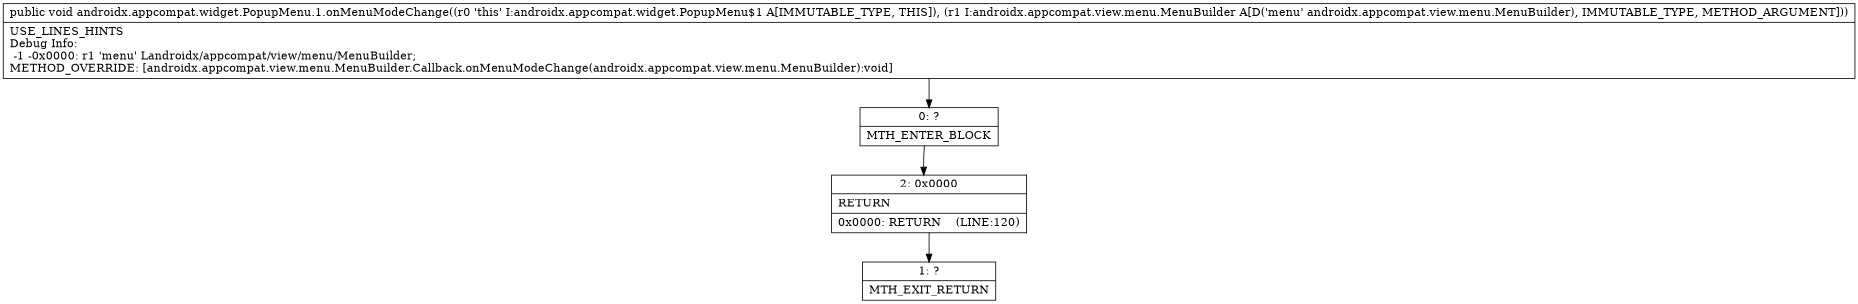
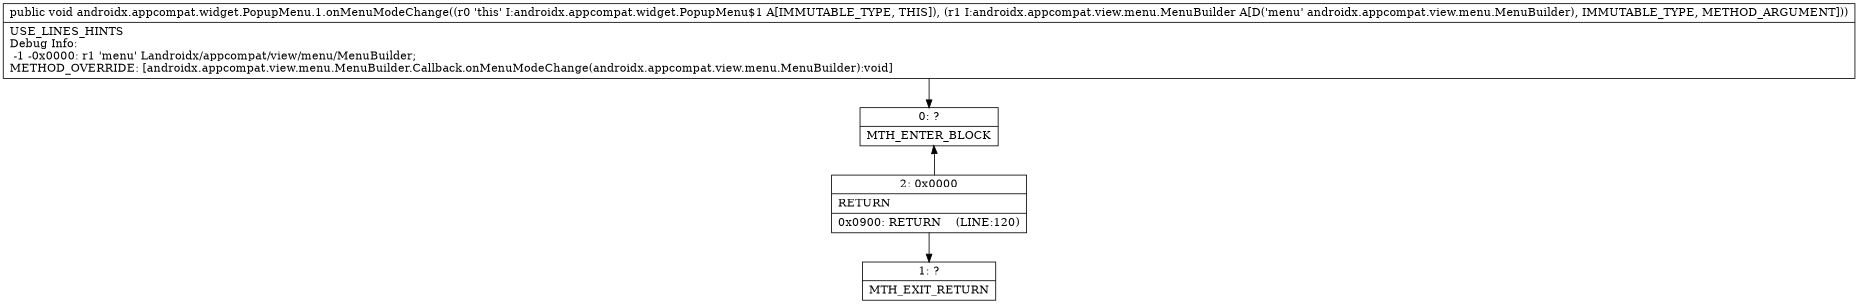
edge "0: ?" -> "2: 0x0000": reversed
node "2: 0x0000": text "0x0000: RETURN    (LINE:120)" -> "0x0900: RETURN    (LINE:120)"
